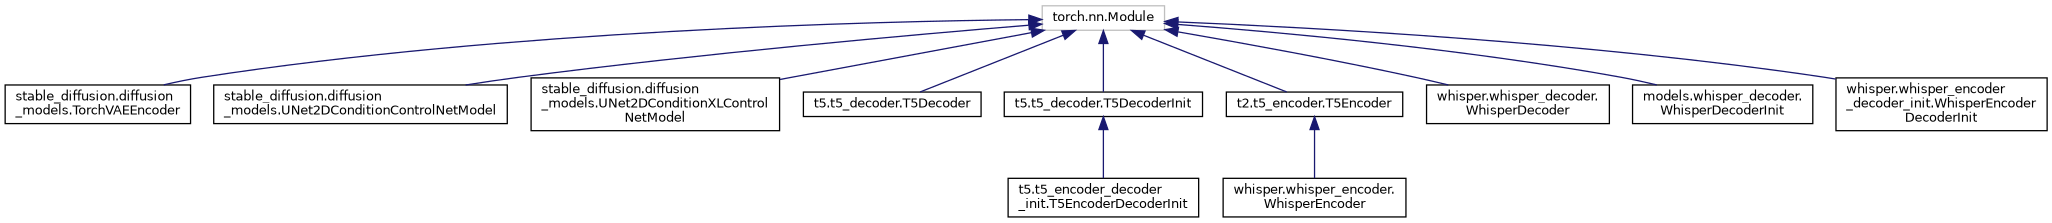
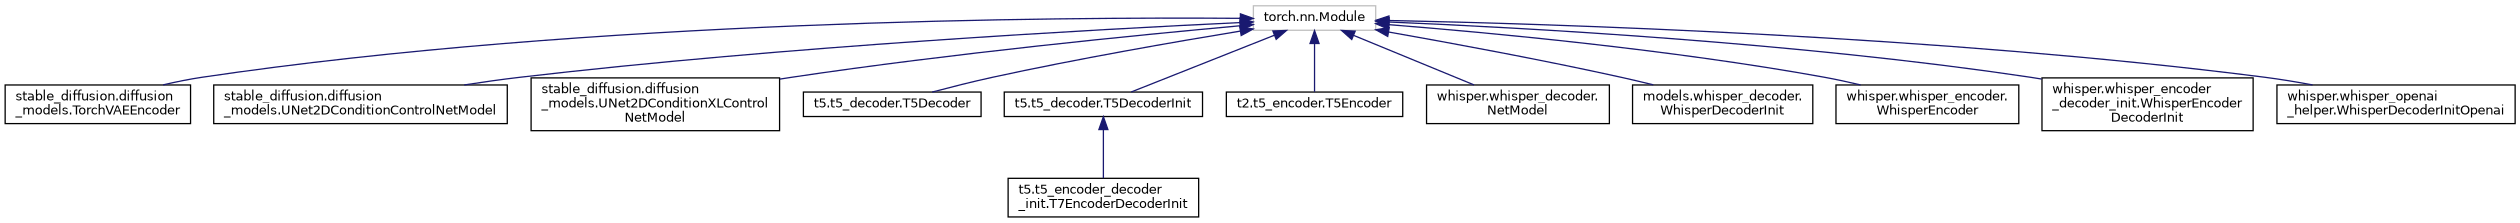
node "whisper.whisper_decoder. WhisperDecoder": label "whisper.whisper_decoder. WhisperDecoder" -> "whisper.whisper_decoder. NetModel"
node "whisper.whisper_openai _helper.WhisperDecoderInitOpenai": added
edge "whisper.whisper_encoder. WhisperEncoder" -> "t2.t5_encoder.T5Encoder": now "whisper.whisper_encoder. WhisperEncoder" -> "torch.nn.Module"
node "t5.t5_encoder_decoder _init.T5EncoderDecoderInit": label "t5.t5_encoder_decoder _init.T5EncoderDecoderInit" -> "t5.t5_encoder_decoder _init.T7EncoderDecoderInit"
